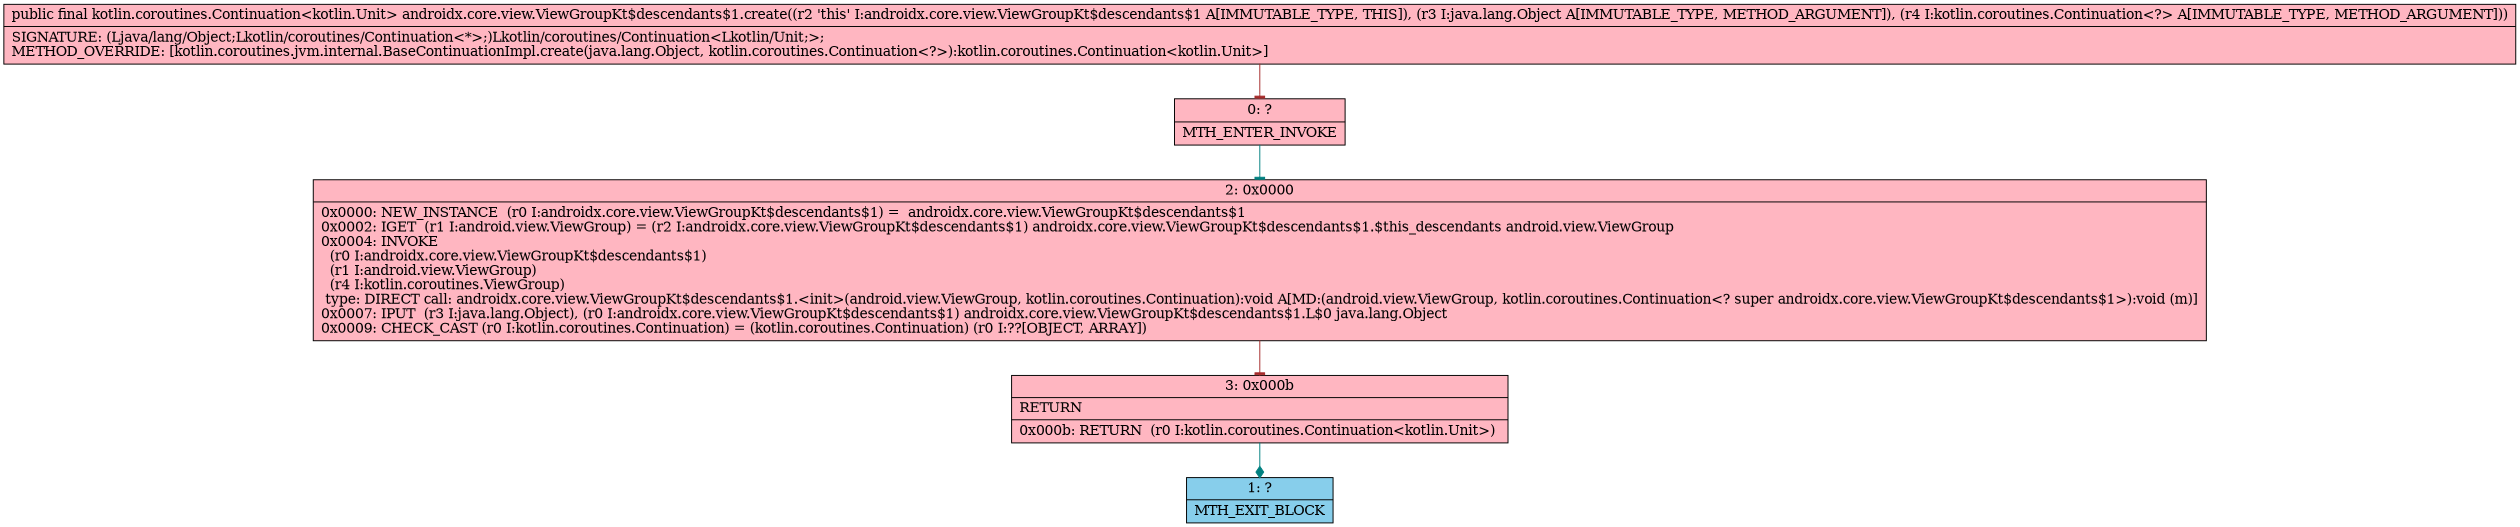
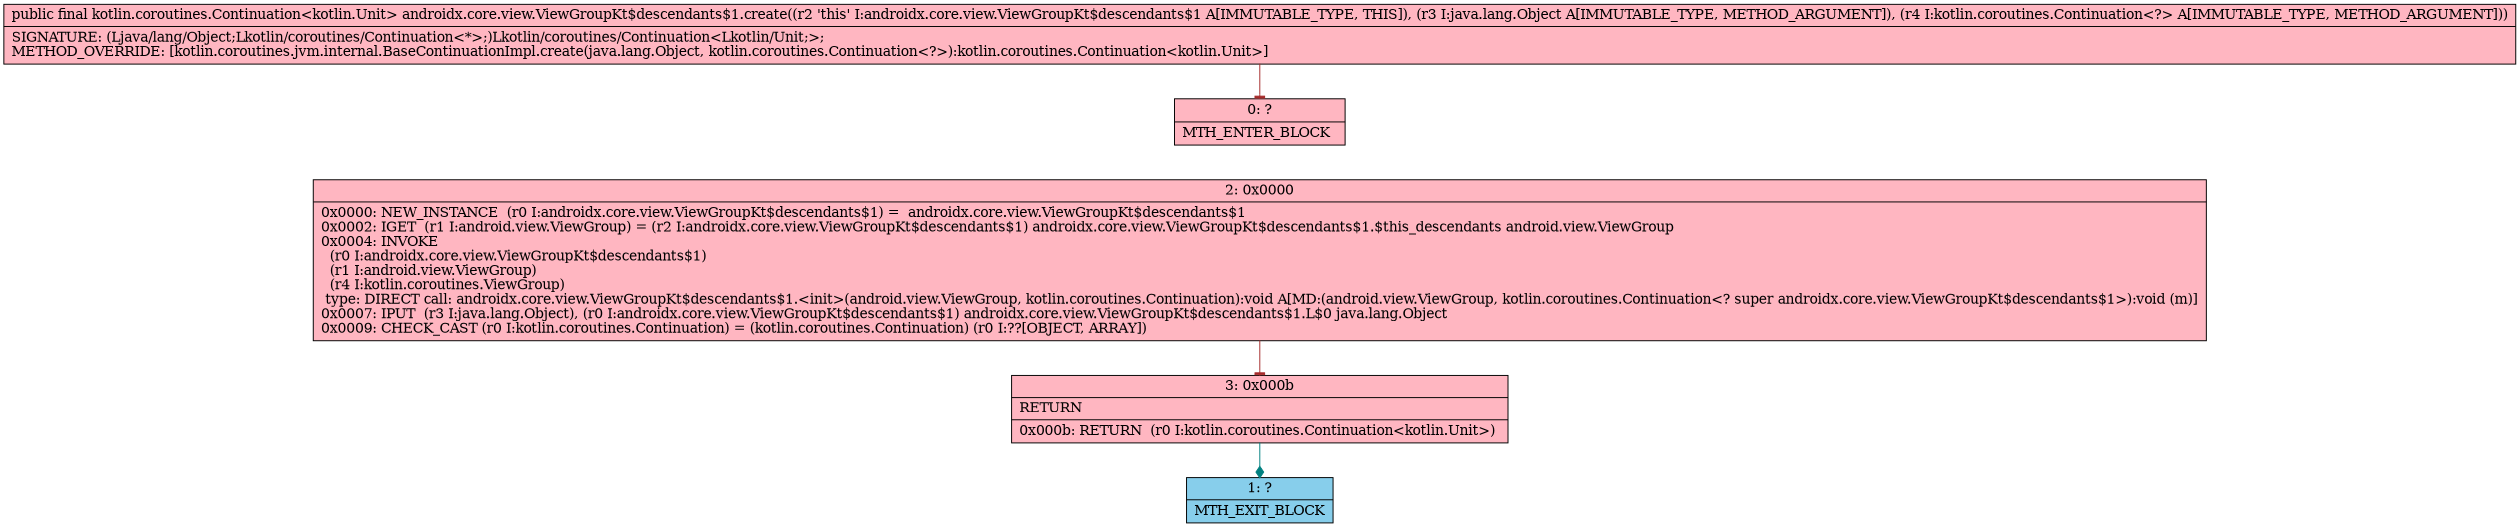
node "0: ?": text "MTH_ENTER_INVOKE" -> "MTH_ENTER_BLOCK"
edge "0: ?" -> "2: 0x0000": removed
